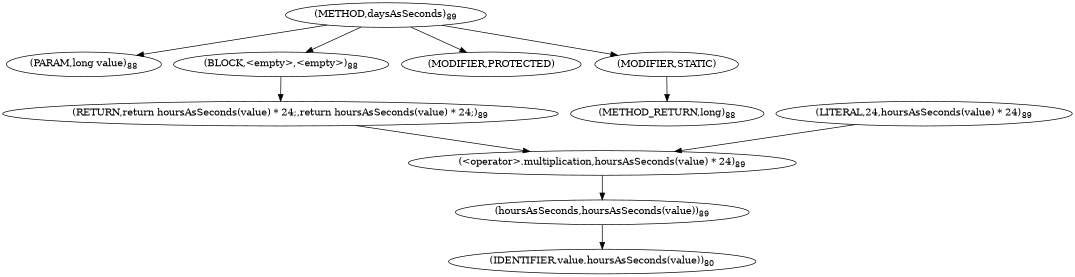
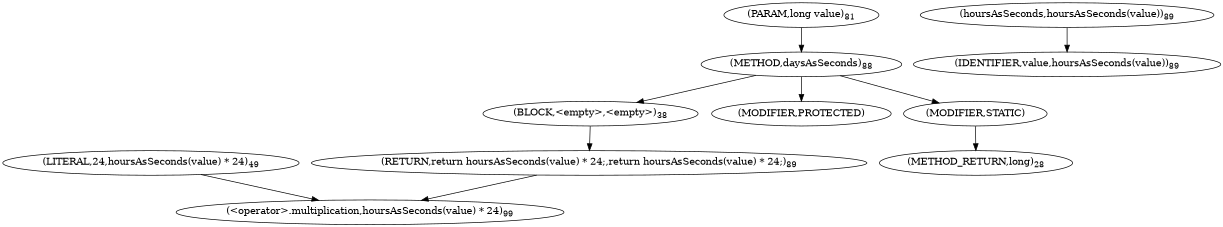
node "(METHOD,daysAsSeconds)": text "89" -> "88"
edge "(METHOD,daysAsSeconds)" -> "(PARAM,long value)": reversed
node "(PARAM,long value)": text "88" -> "81"
node "(BLOCK,<empty>,<empty>)": text "88" -> "38"
node "(METHOD_RETURN,long)": text "88" -> "28"
node "(LITERAL,24,hoursAsSeconds(value) * 24)": text "89" -> "49"
node "(<operator>.multiplication,hoursAsSeconds(value) * 24)": text "89" -> "99"
edge "(<operator>.multiplication,hoursAsSeconds(value) * 24)" -> "(hoursAsSeconds,hoursAsSeconds(value))": removed
node "(IDENTIFIER,value,hoursAsSeconds(value))": text "80" -> "89"
